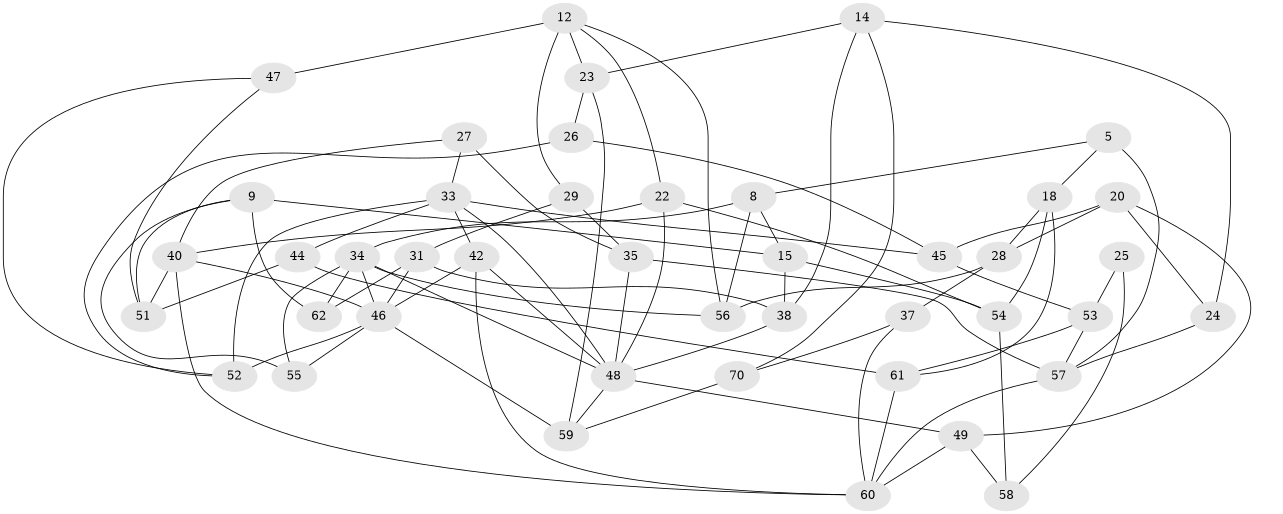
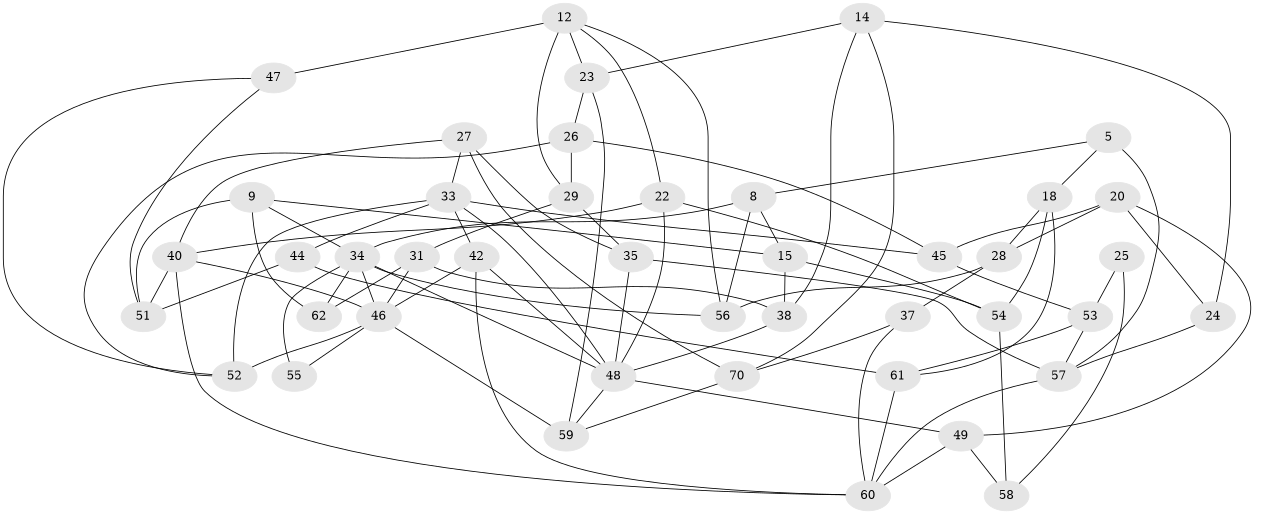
edge "26" -- "29": added
edge "27" -- "70": added
edge "9" -- "55": now "9" -- "34"
